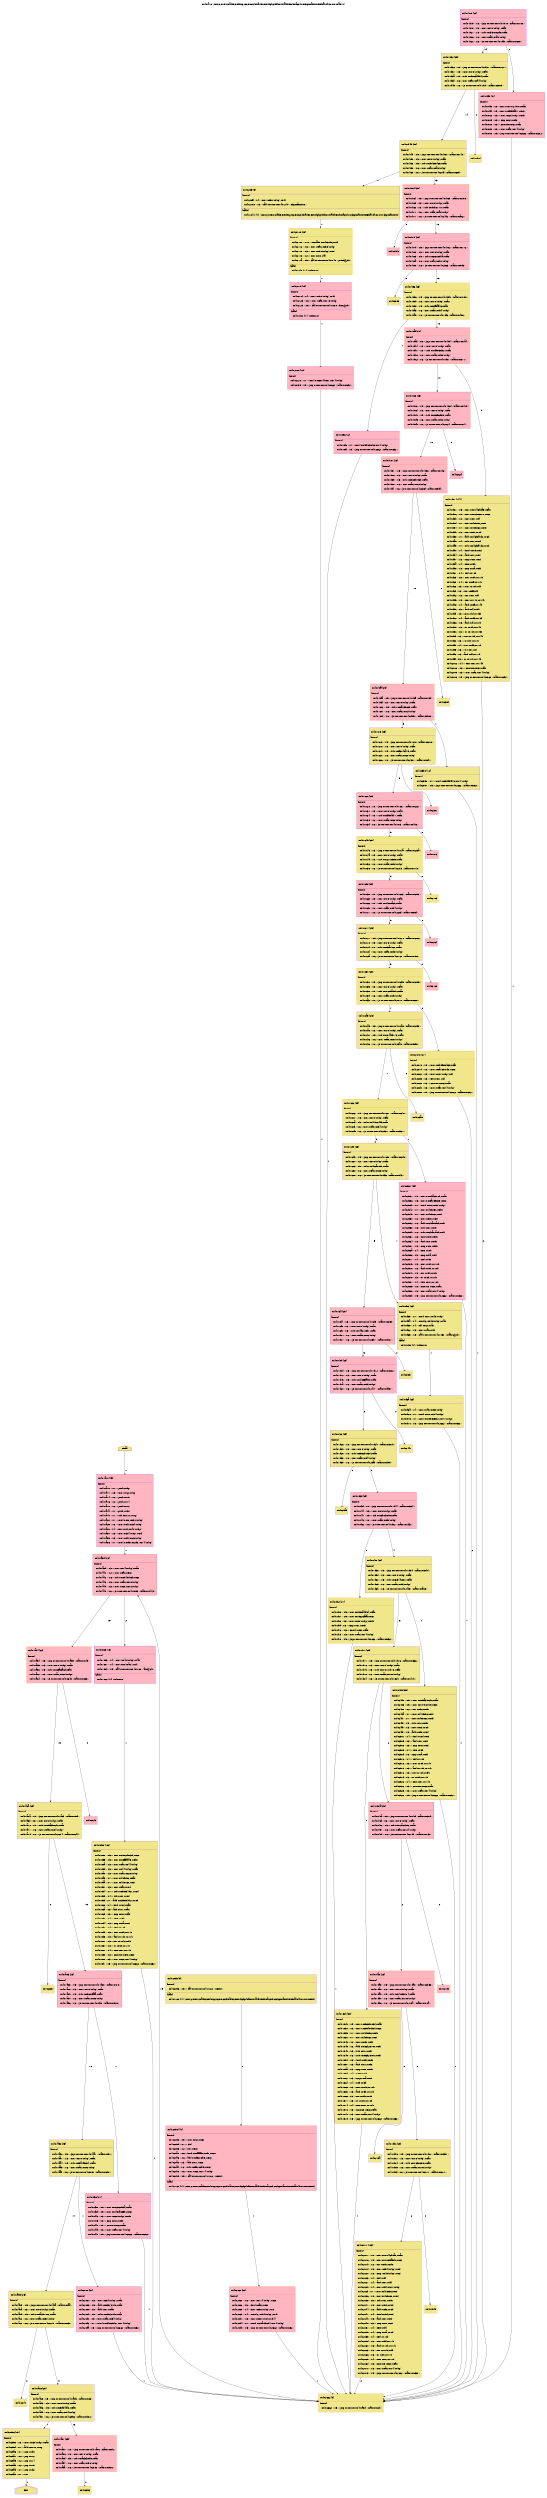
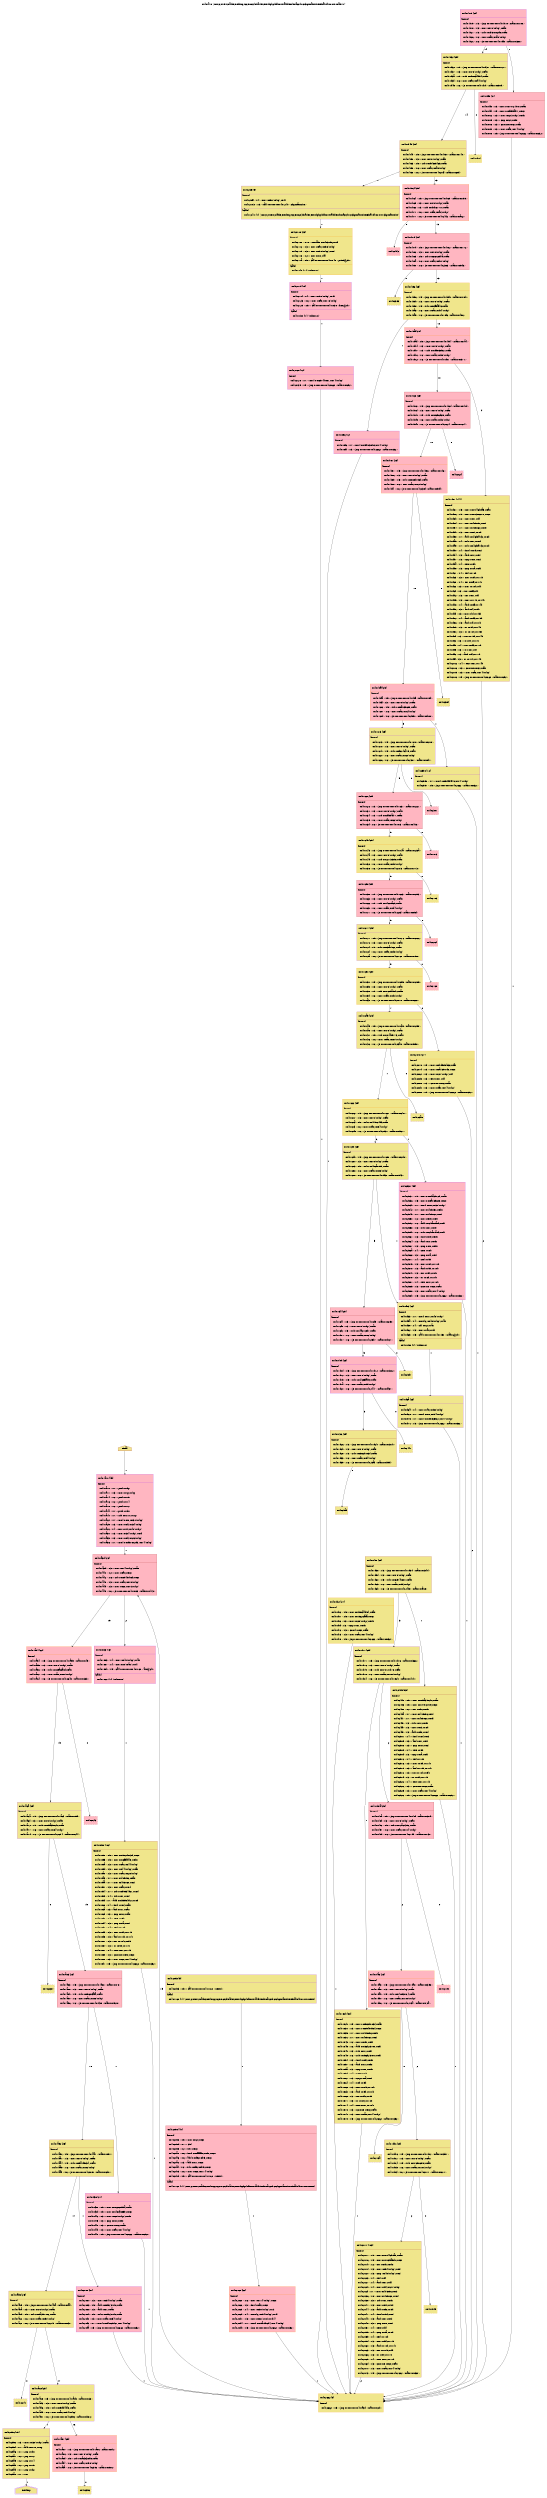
node "0x401d3f [25]": removed
node "Exit": label "Exit" -> "Desktop"
